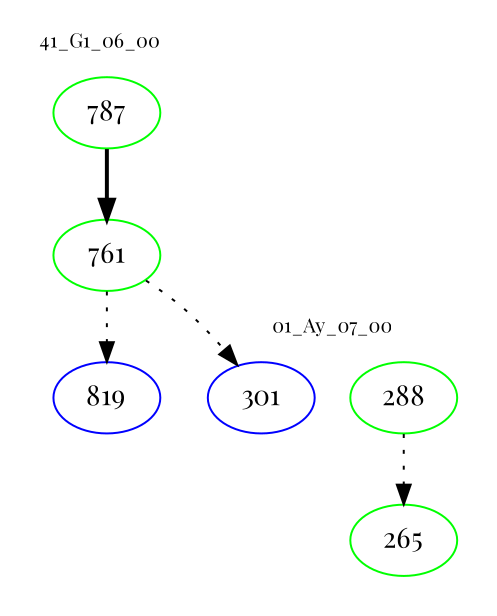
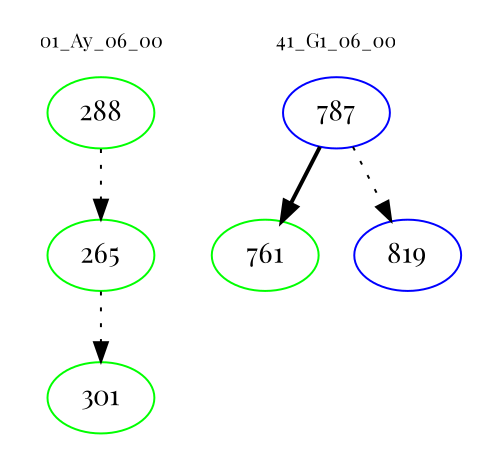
node "787": color green -> blue
edge "761" -> "819": now "787" -> "819"
edge "761" -> "301": now "265" -> "301"
cluster "01_Ay_07_00": label "01_Ay_07_00" -> "01_Ay_06_00"
node "301": color blue -> green
